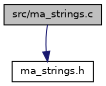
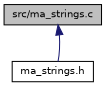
edge "src/ma_strings.c" -> "ma_strings.h": reversed
